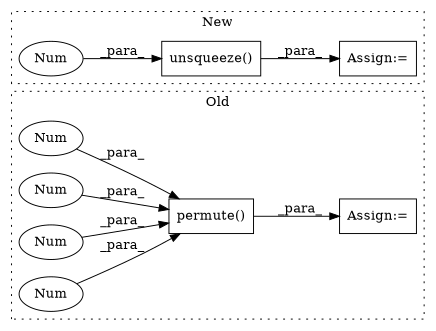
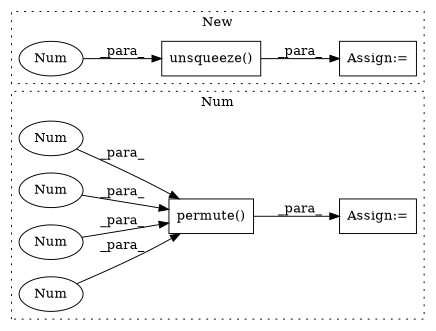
cluster "Old": label "Old" -> "Num"
